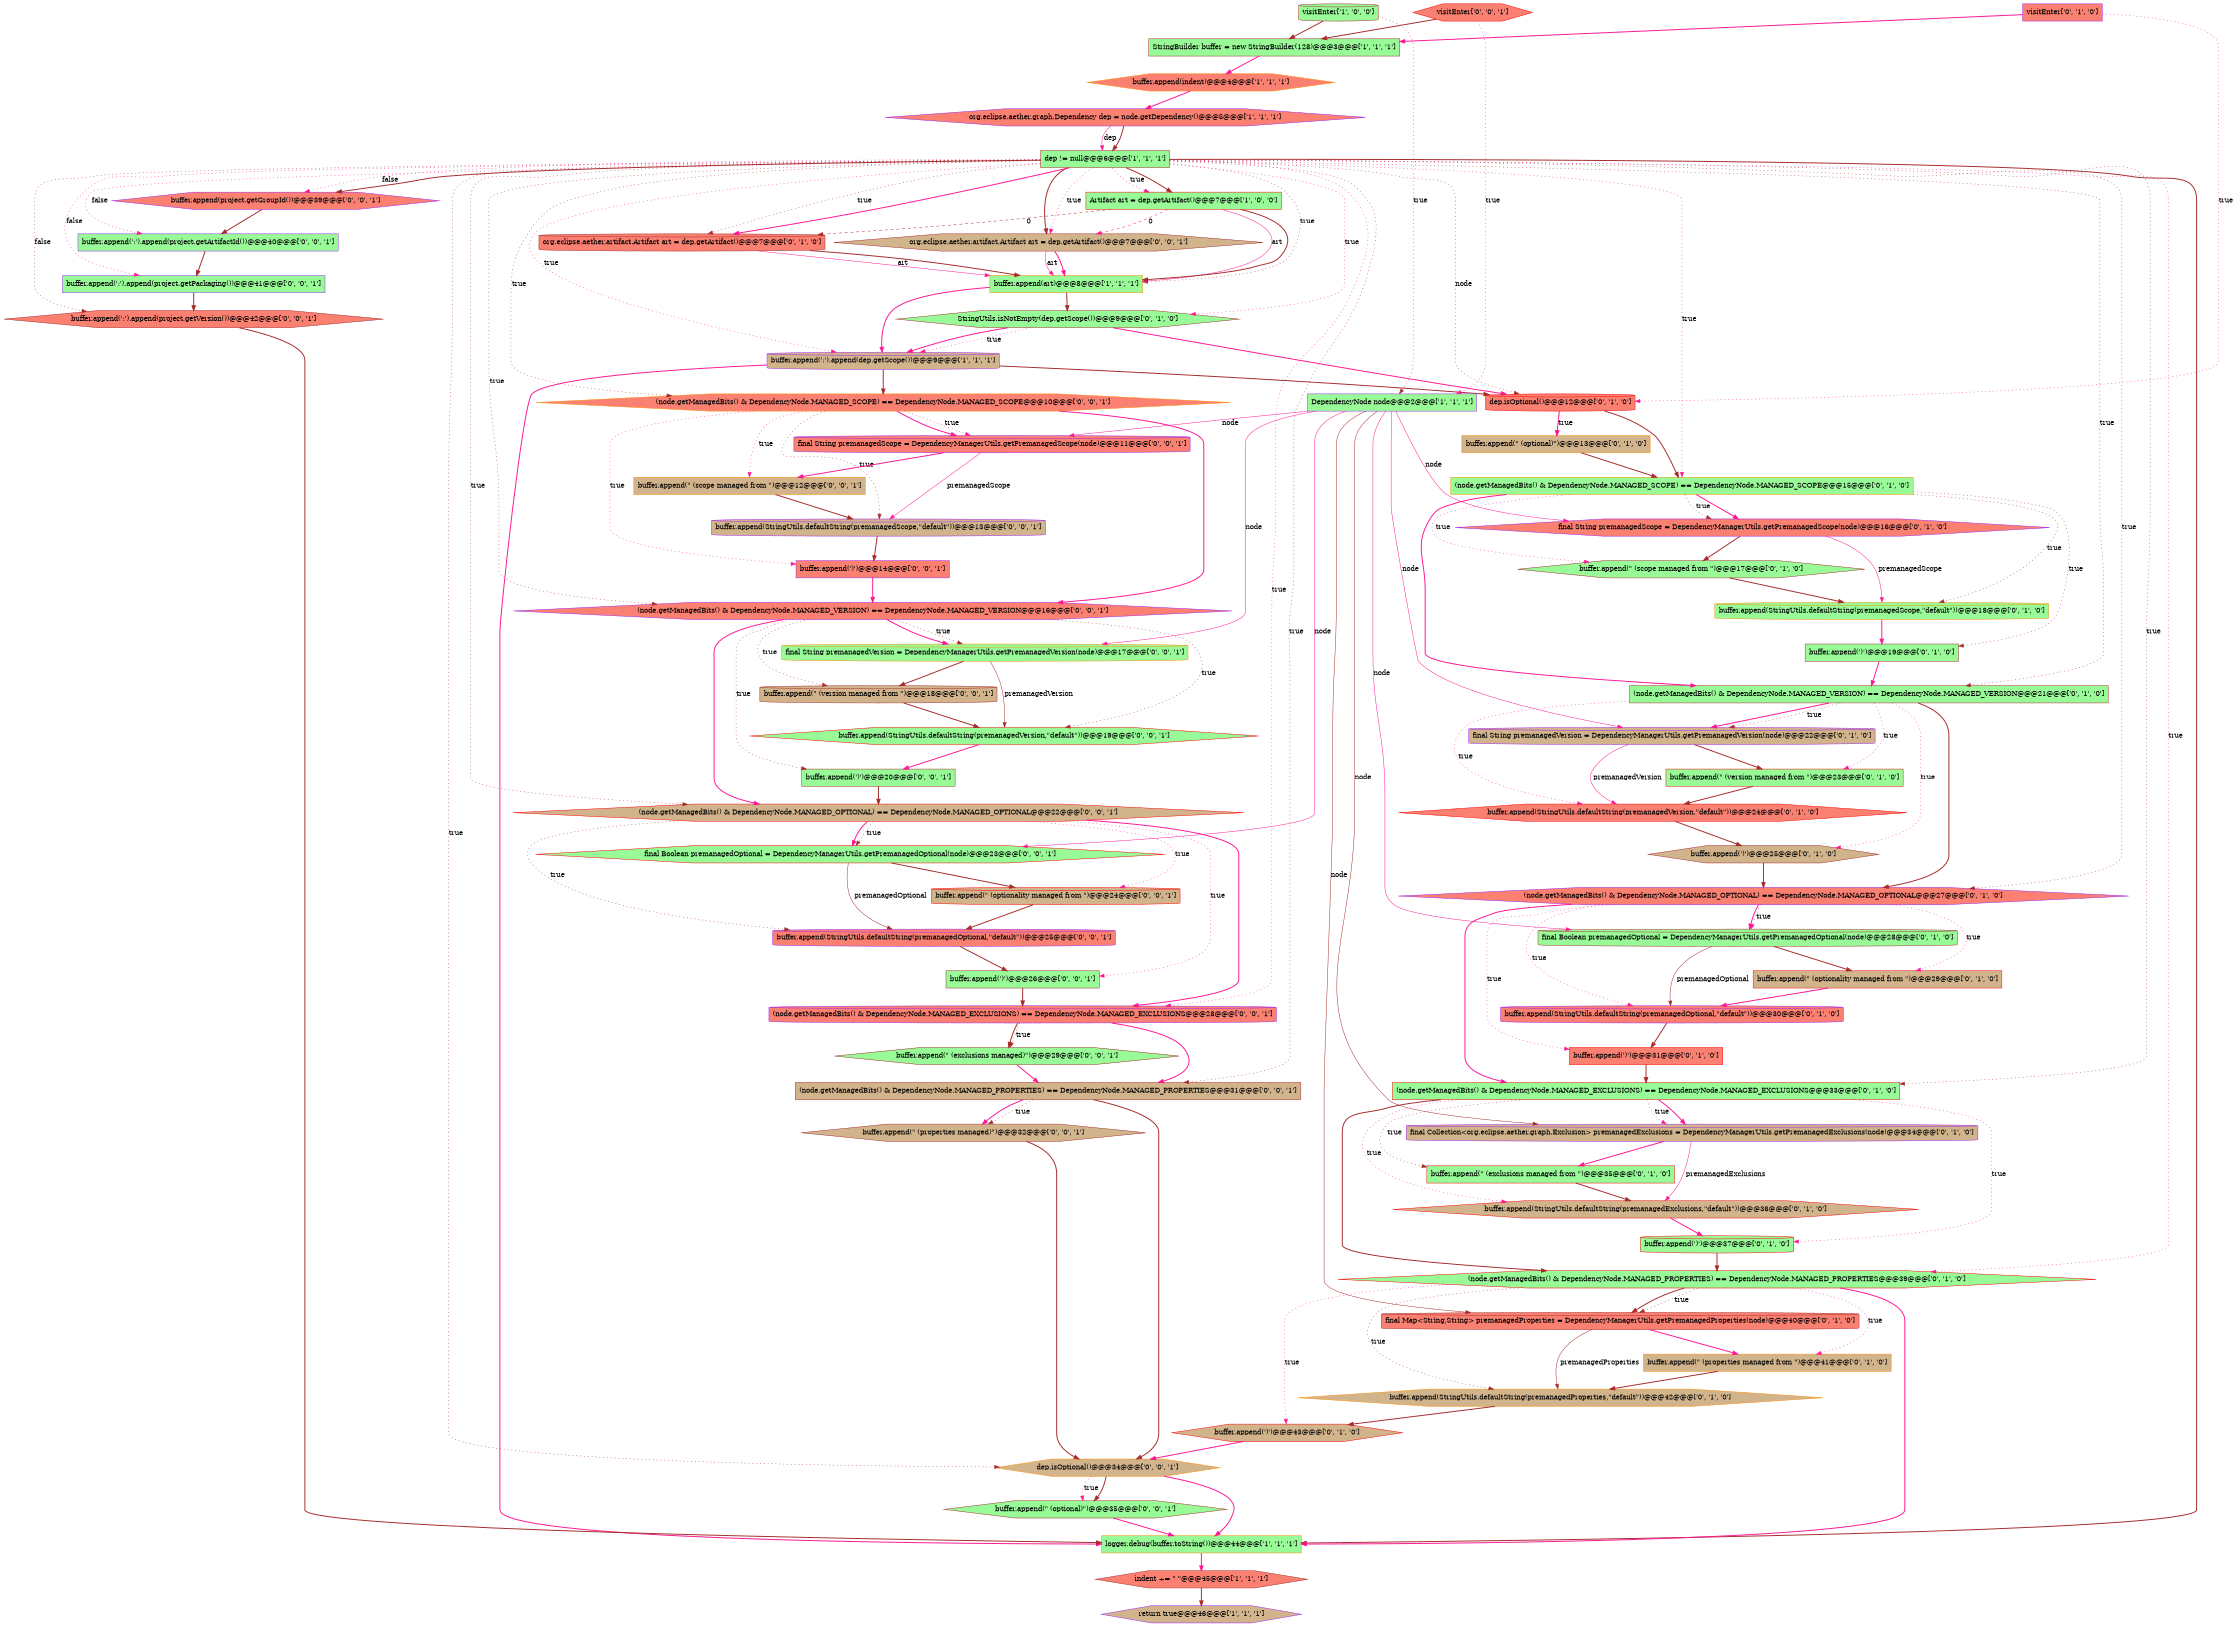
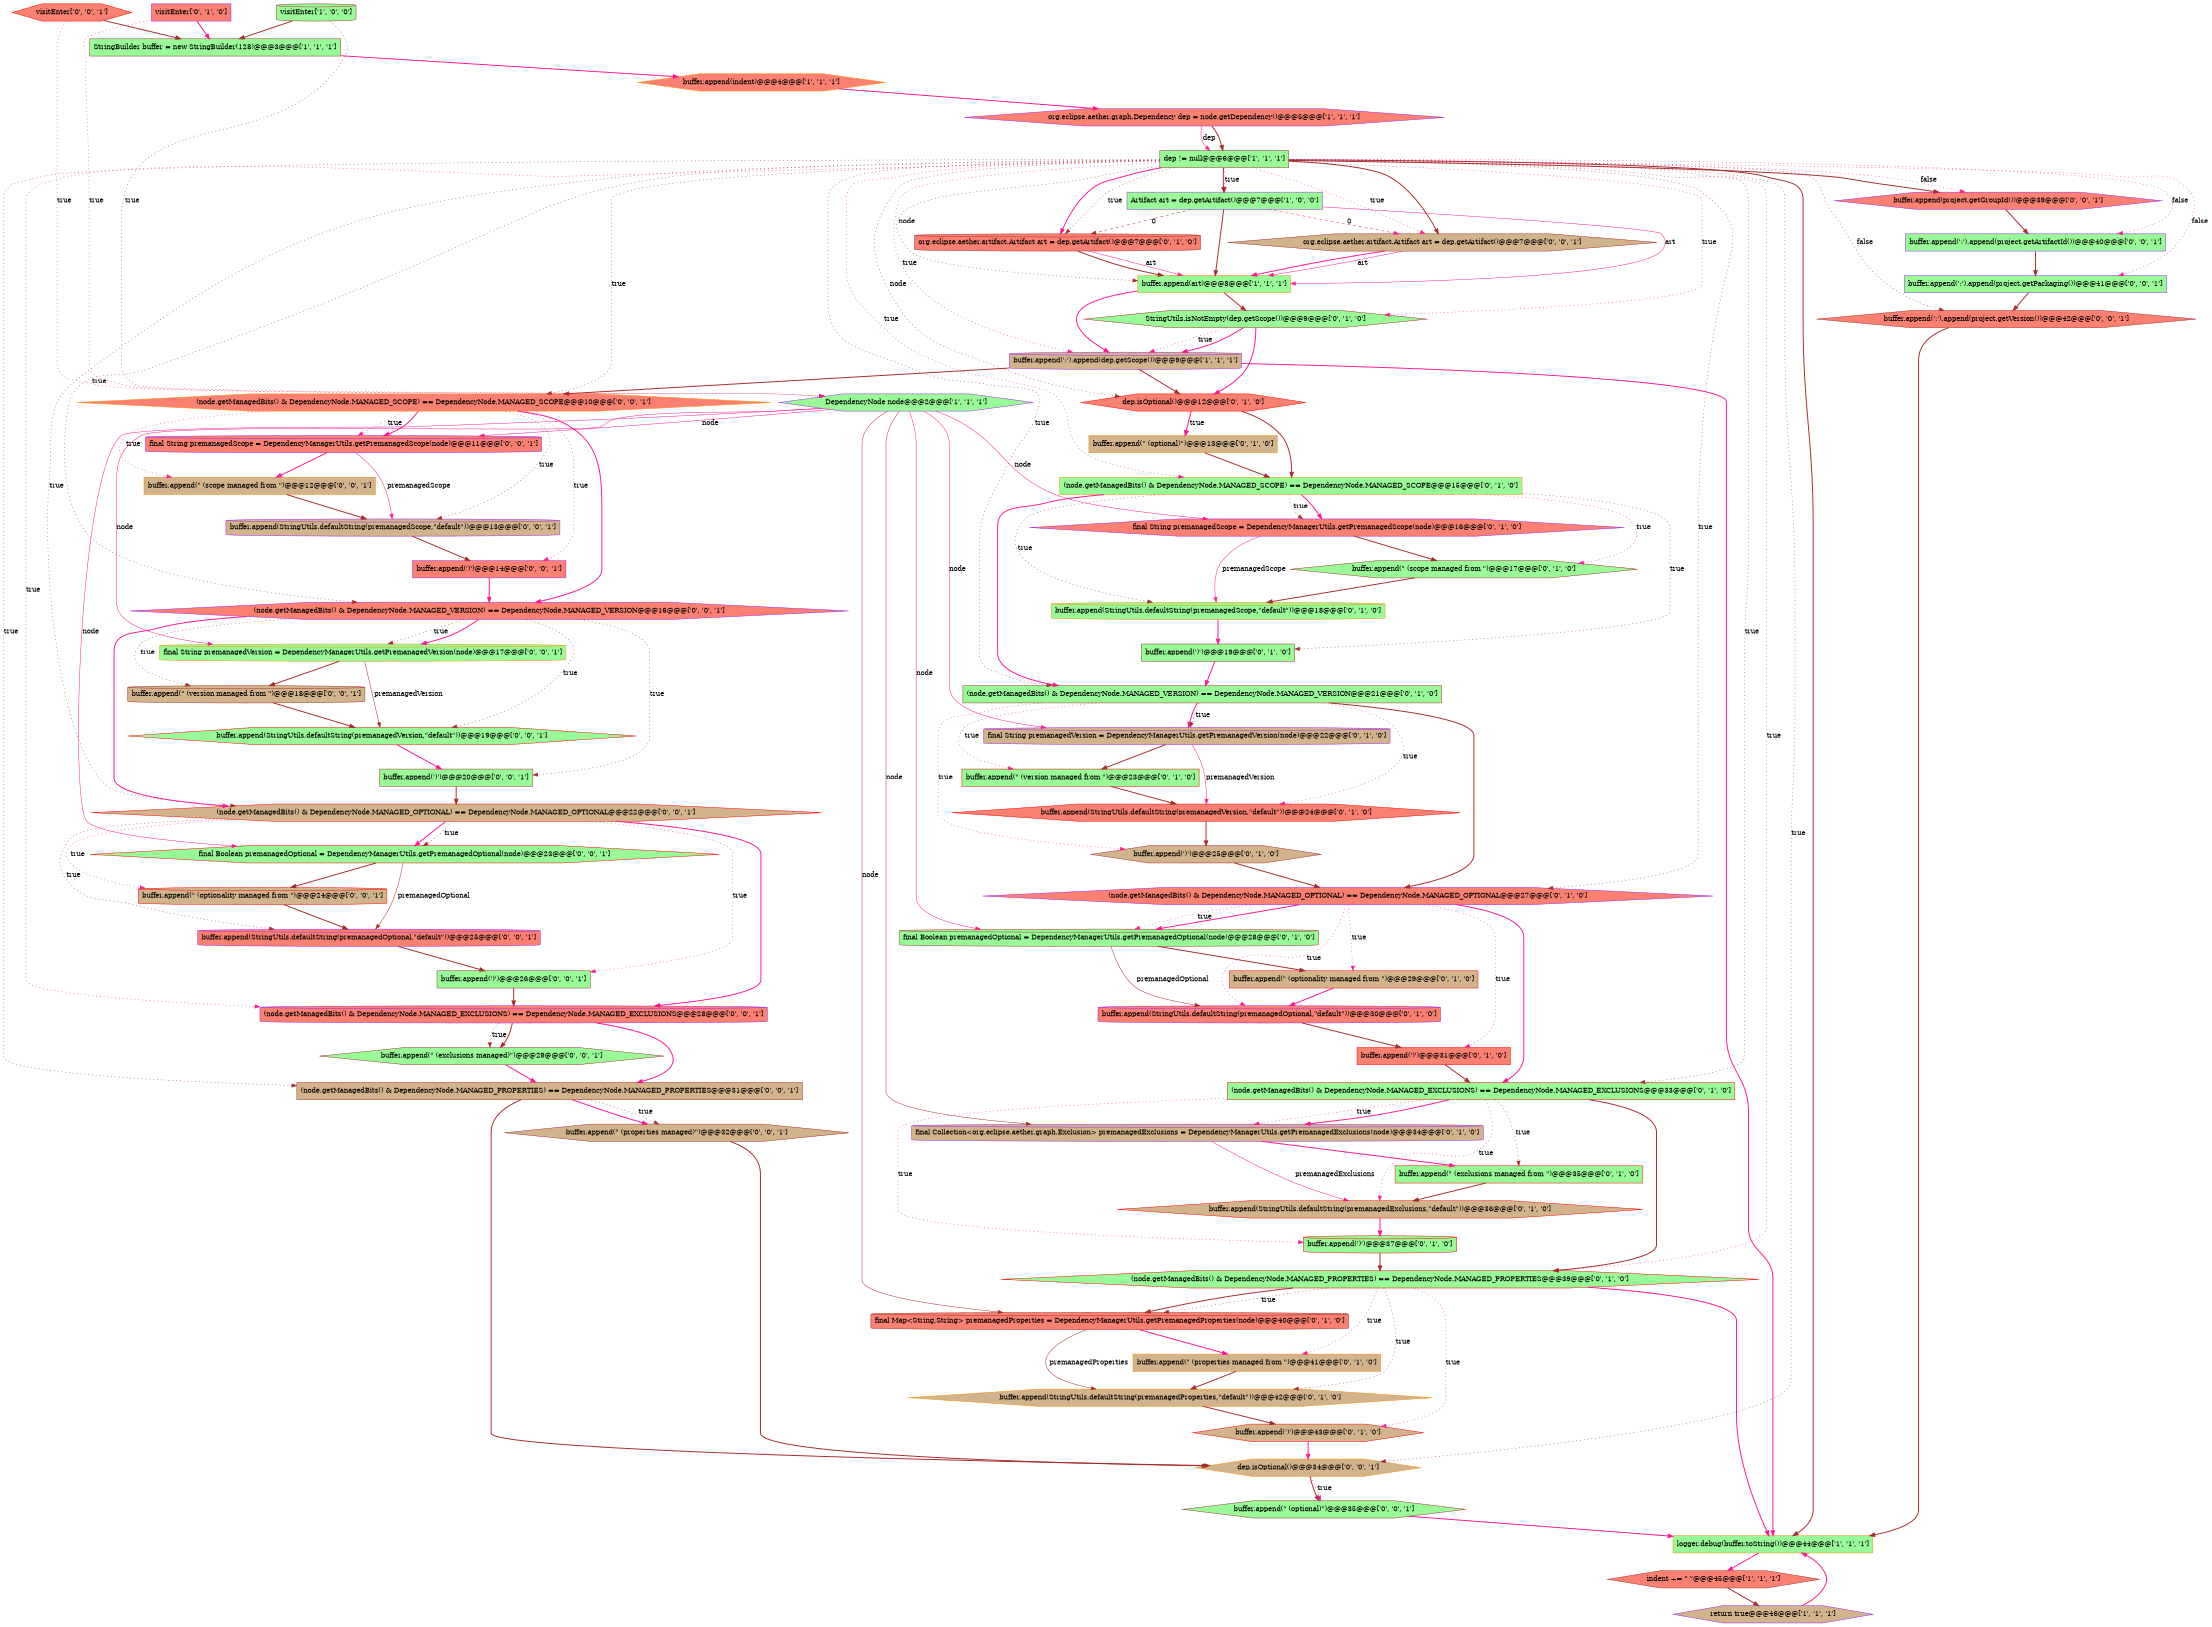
node "Artifact art = dep.getArtifact()@@@7@@@['1', '0', '0']": color red -> purple
edge "dep != null@@@6@@@['1', '1', '1']" -> "buffer.append(art)@@@8@@@['1', '1', '1']": label "true" -> "node"
edge "visitEnter['0', '1', '0']" -> "dep.isOptional()@@@12@@@['0', '1', '0']": now "visitEnter['0', '1', '0']" -> "DependencyNode node@@@2@@@['1', '1', '1']"
node "DependencyNode node@@@2@@@['1', '1', '1']": shape box -> hexagon
node "dep.isOptional()@@@12@@@['0', '1', '0']": shape cylinder -> hexagon
edge "dep.isOptional()@@@34@@@['0', '0', '1']" -> "logger.debug(buffer.toString())@@@44@@@['1', '1', '1']": now "return true@@@46@@@['1', '1', '1']" -> "logger.debug(buffer.toString())@@@44@@@['1', '1', '1']"
